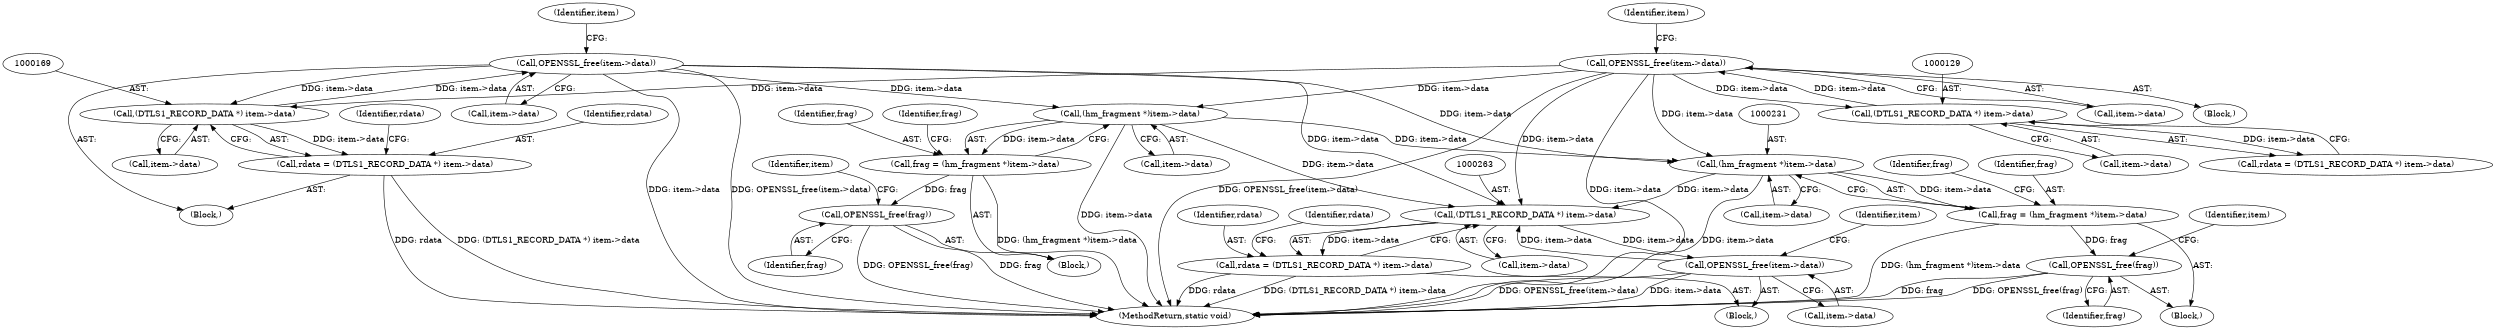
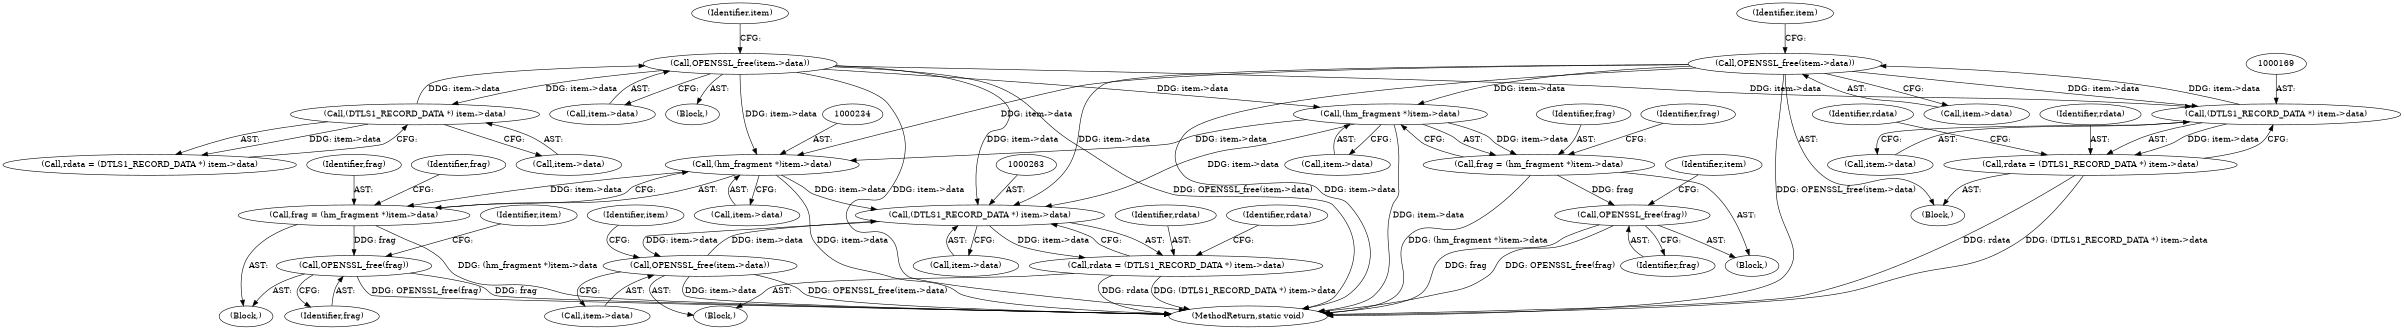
node "1000129": removed
node "1000231": label "1000231" -> "1000234"
